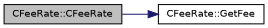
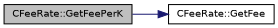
node "CFeeRate::CFeeRate": label "CFeeRate::CFeeRate" -> "CFeeRate::GetFeePerK"
